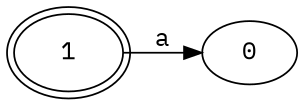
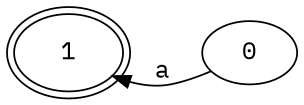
edge "1" -> "0": reversed
